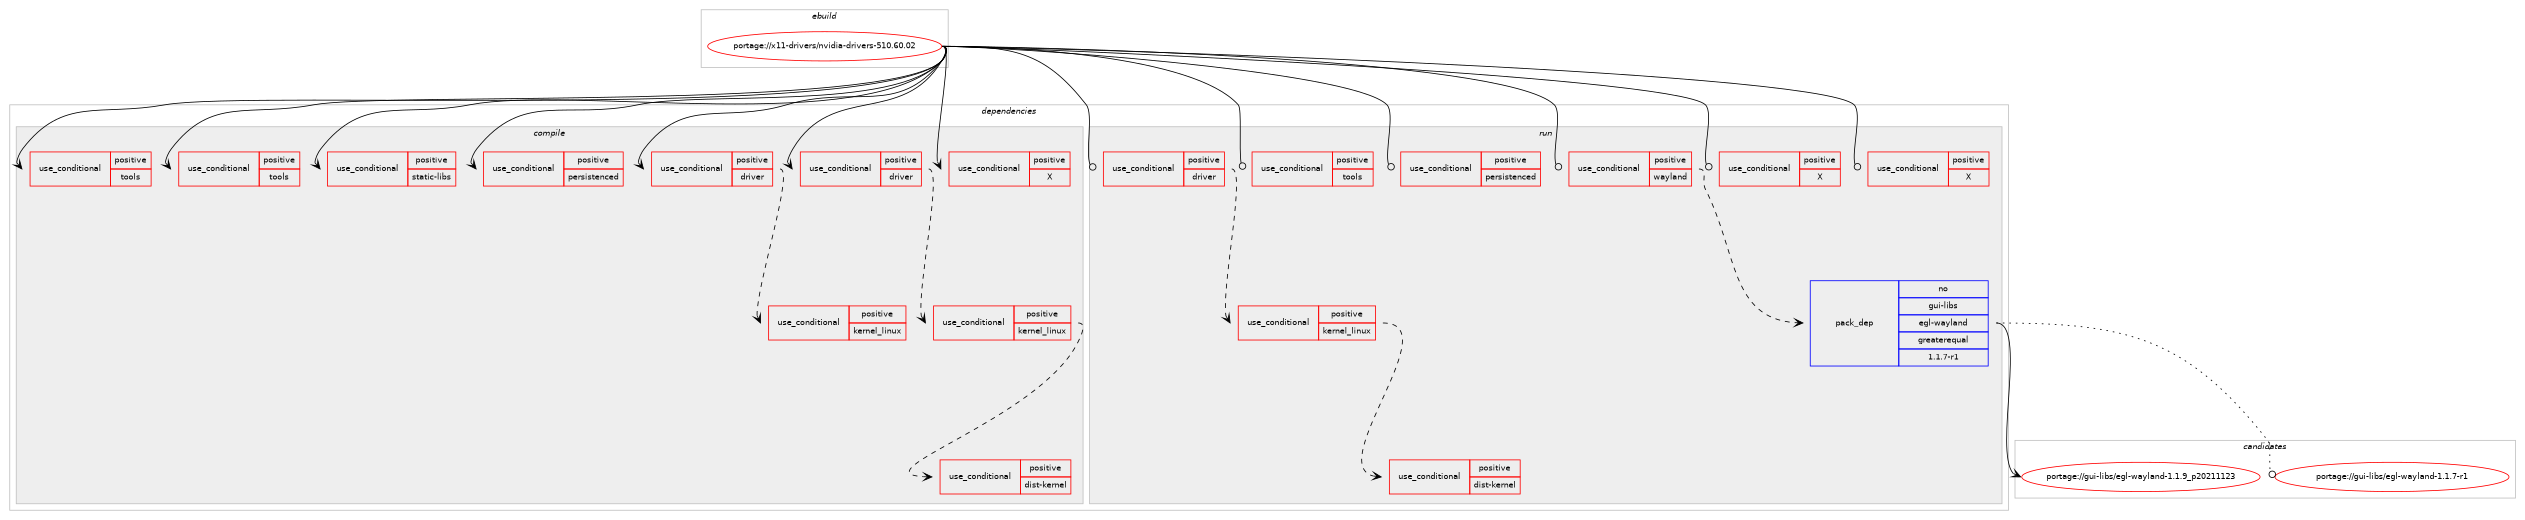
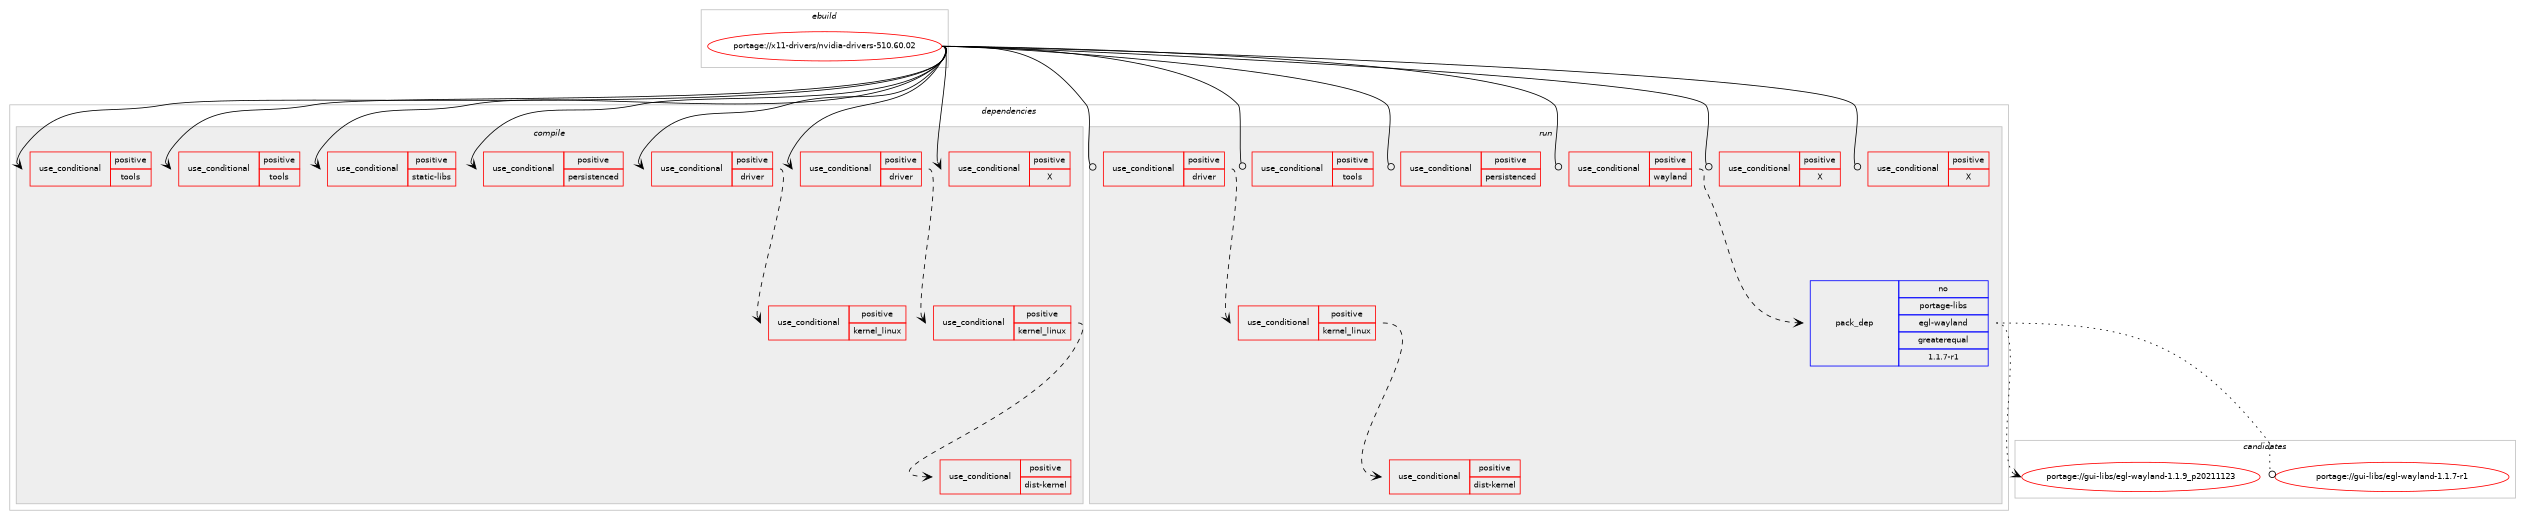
node "pack_dep": text "gui-libs" -> "portage-libs"
edge "pack_dep" -> "portage://gui-libs/egl-wayland-1.1.9_p20211123": style solid -> dotted
